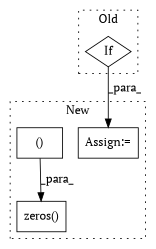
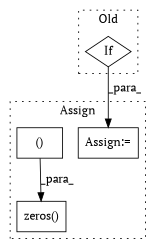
cluster "New": label "New" -> "Assign"
